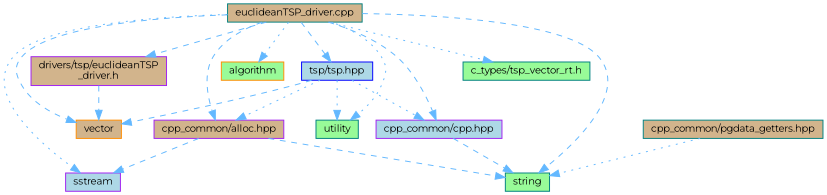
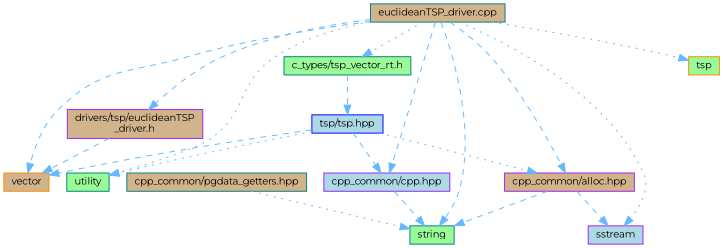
edge "euclideanTSP_driver.cpp" -> "tsp/tsp.hpp": now "c_types/tsp_vector_rt.h" -> "tsp/tsp.hpp"
node "algorithm": label "algorithm" -> "tsp"
edge "tsp/tsp.hpp" -> "cpp_common/cpp.hpp": style dotted -> dashed
